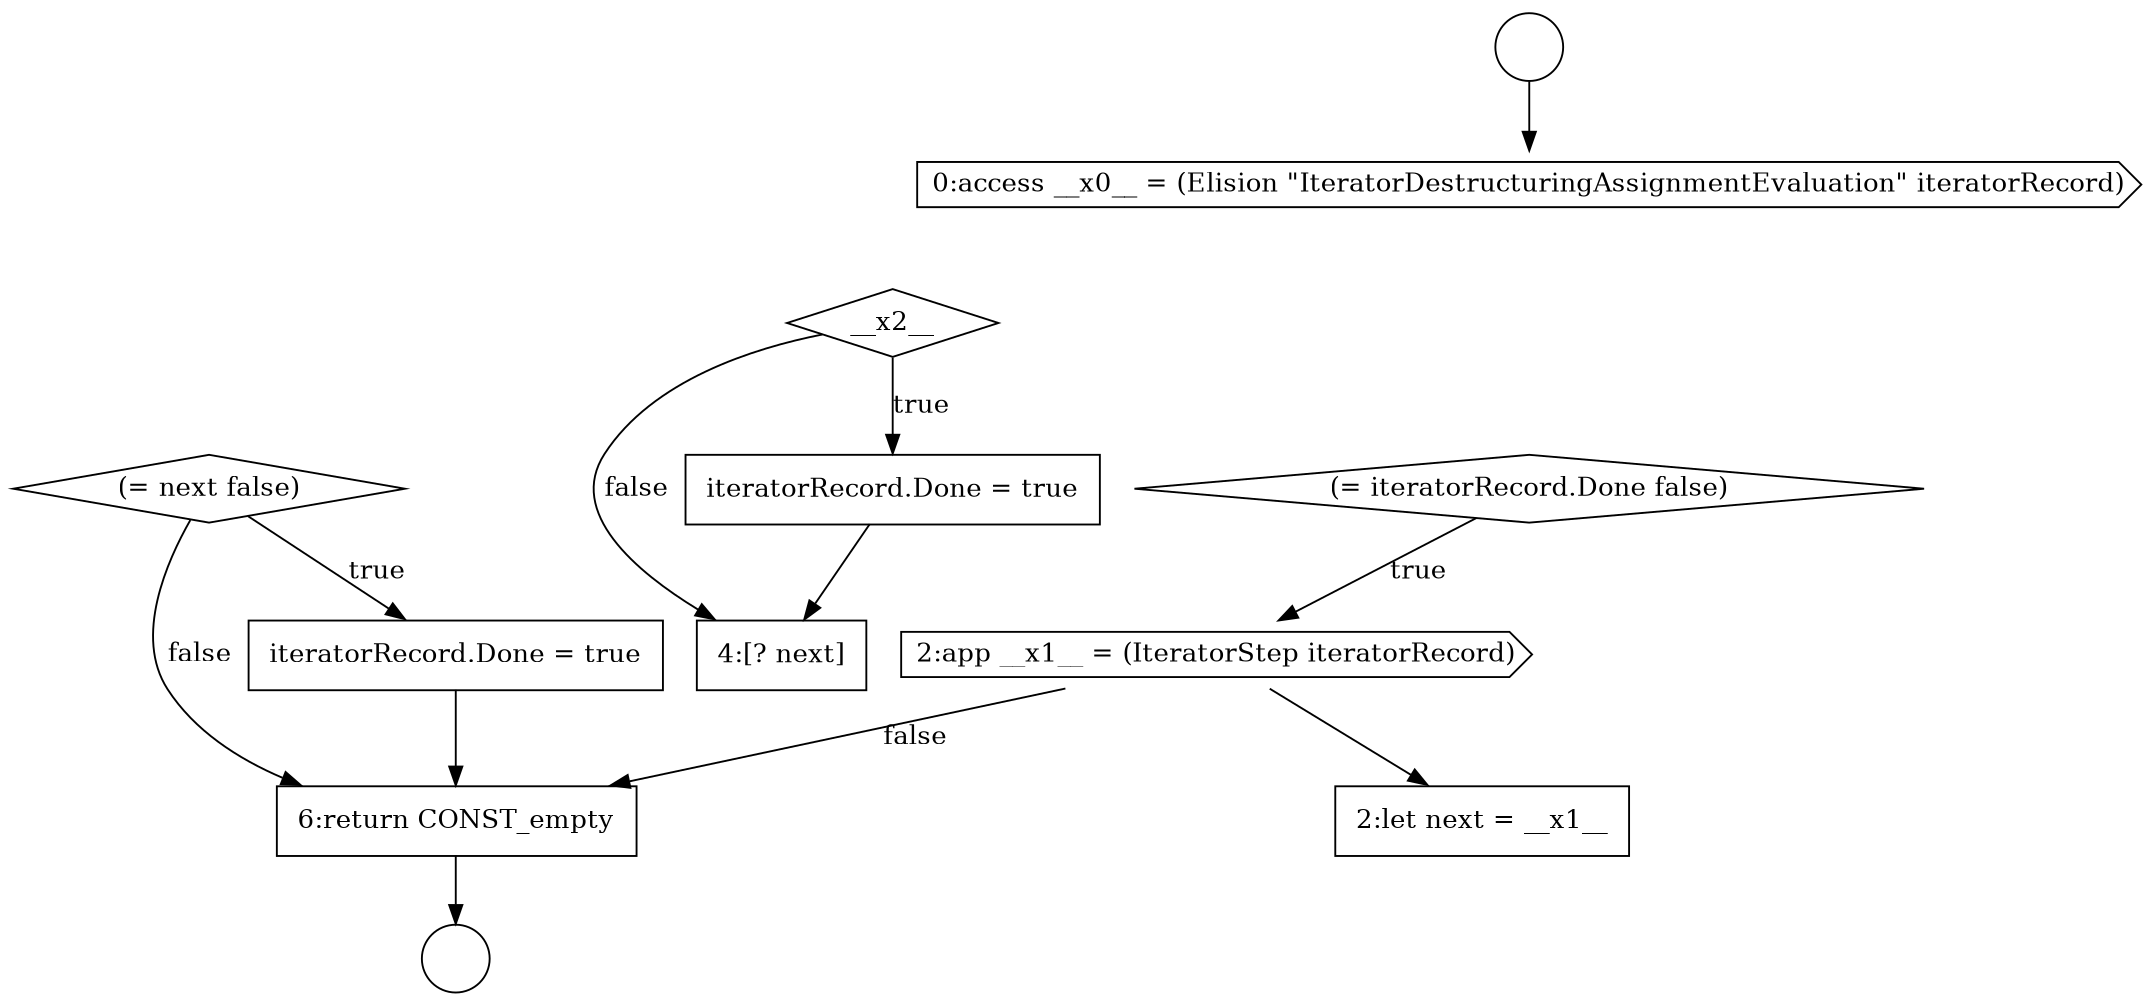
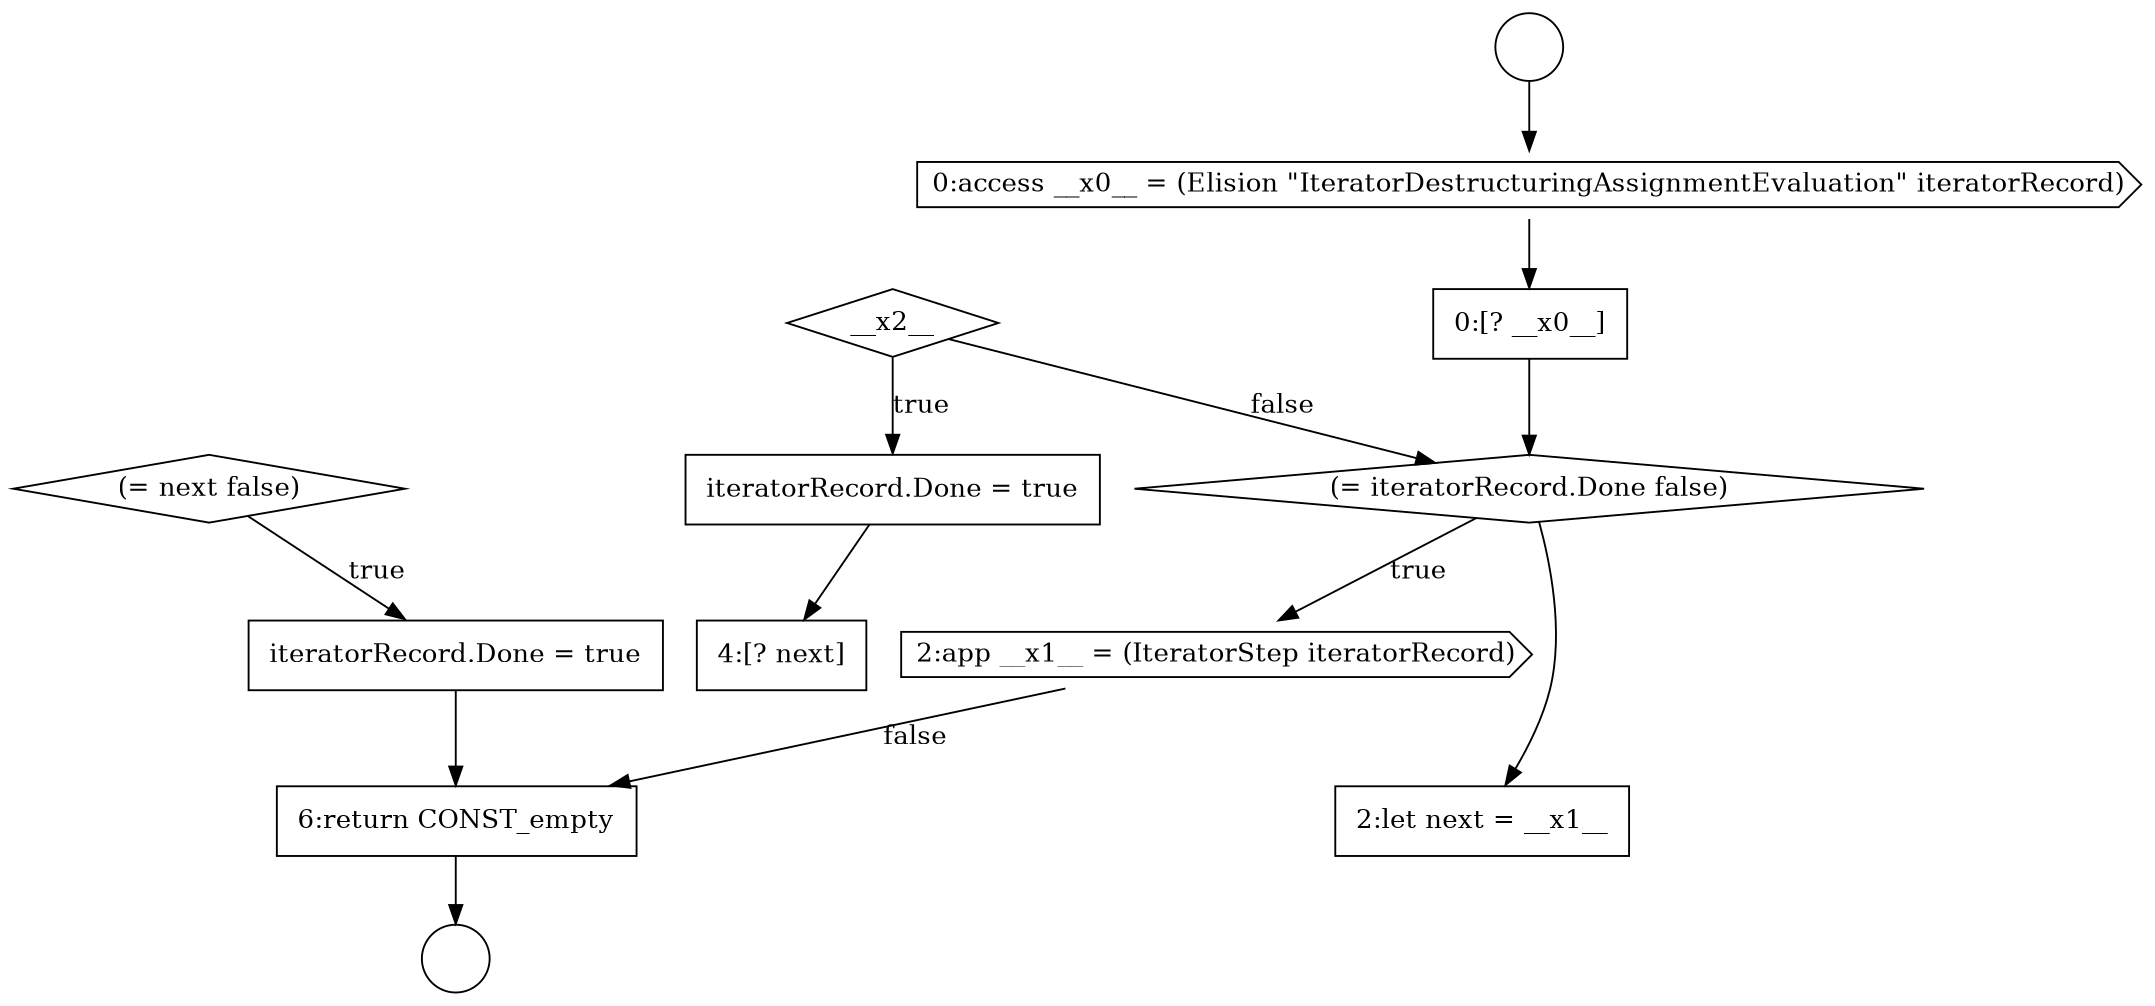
node "0:[? __x0__]": added
edge "__x2__" -> "4:[? next]": now "__x2__" -> "(= iteratorRecord.Done false)"
edge "(= next false)" -> "6:return CONST_empty": removed, label "false"
edge "2:app __x1__ = (IteratorStep iteratorRecord)" -> "2:let next = __x1__": now "(= iteratorRecord.Done false)" -> "2:let next = __x1__"
